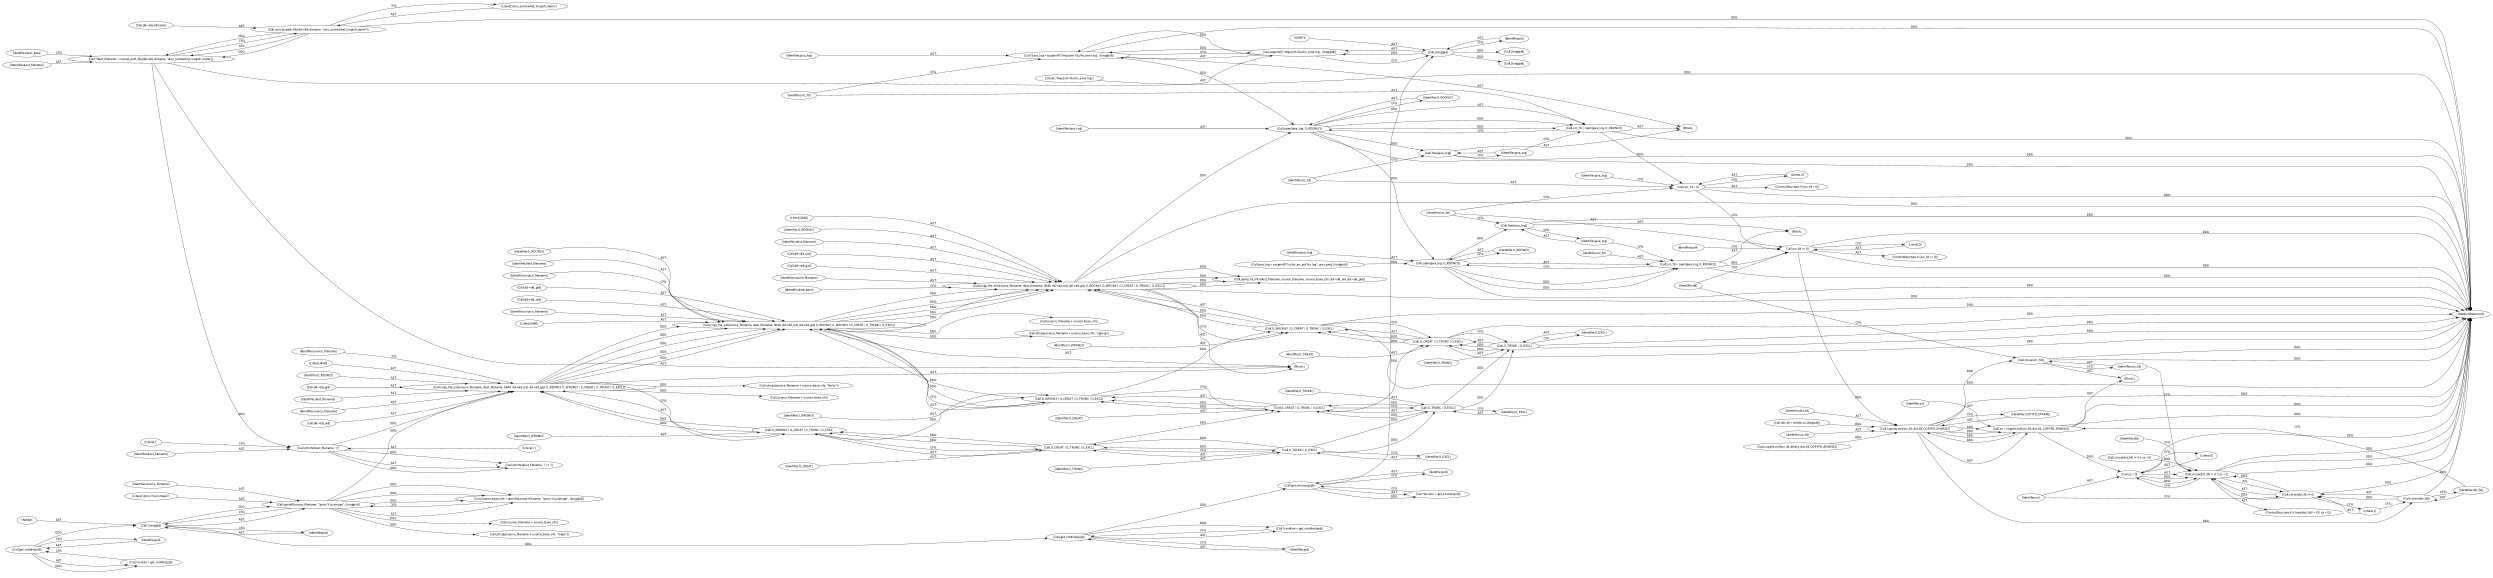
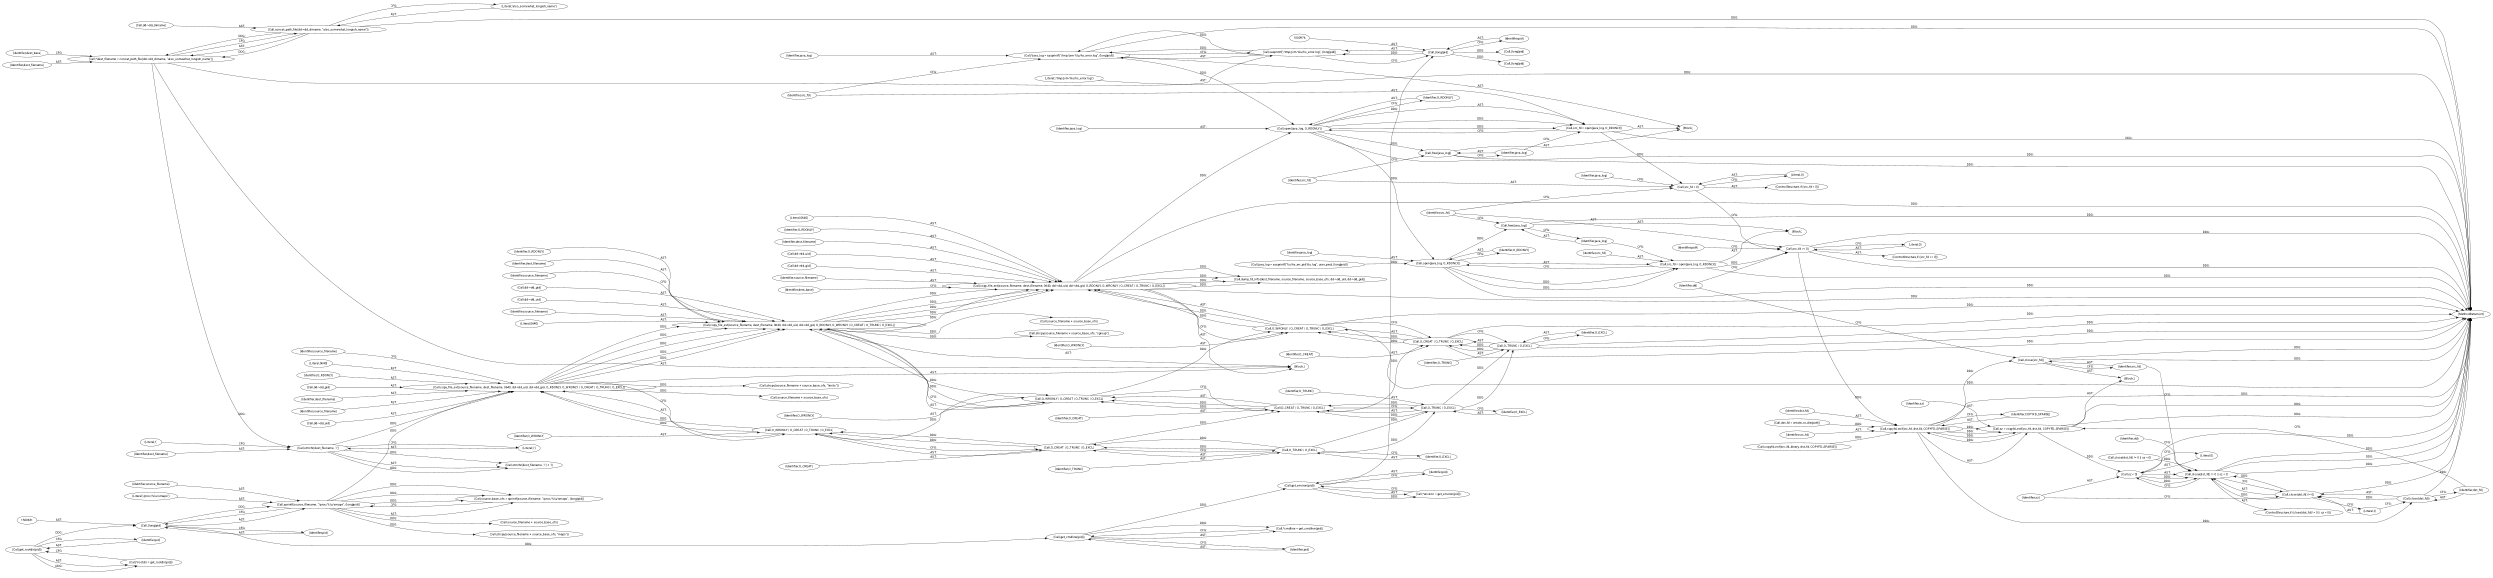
edge "(Call,src_fd < 0)" -> "(MethodReturn,int)": removed, label "DDG:"
edge "(Call,strrchr(dest_filename, '/'))" -> "(Literal,'/')": added, label "CFG:"
